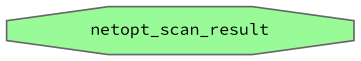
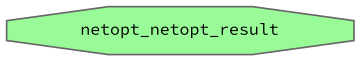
node "netopt_scan_result": label "netopt_scan_result" -> "netopt_netopt_result"
